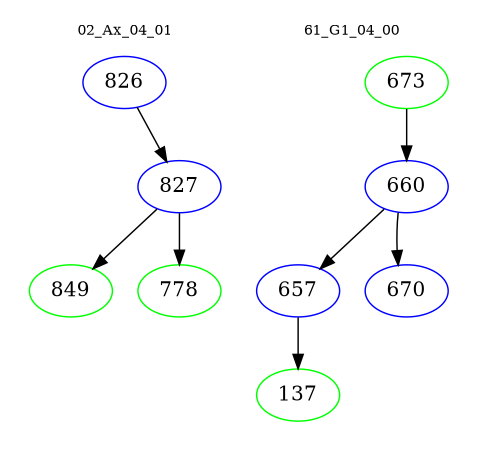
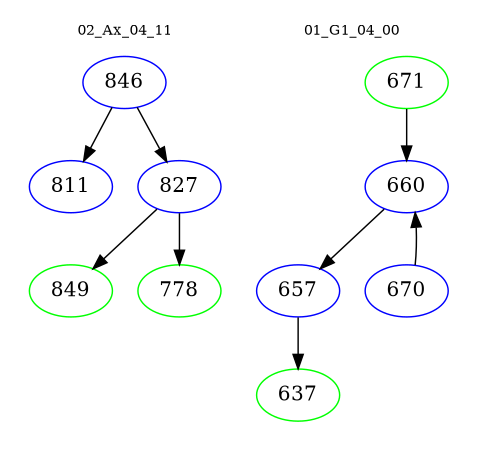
cluster "02_Ax_04_01": label "02_Ax_04_01" -> "02_Ax_04_11"
cluster "61_G1_04_00": label "61_G1_04_00" -> "01_G1_04_00"
node "826": label "826" -> "846"
node "673": label "673" -> "671"
node "811": added
edge "660" -> "670": reversed
node "137": label "137" -> "637"
